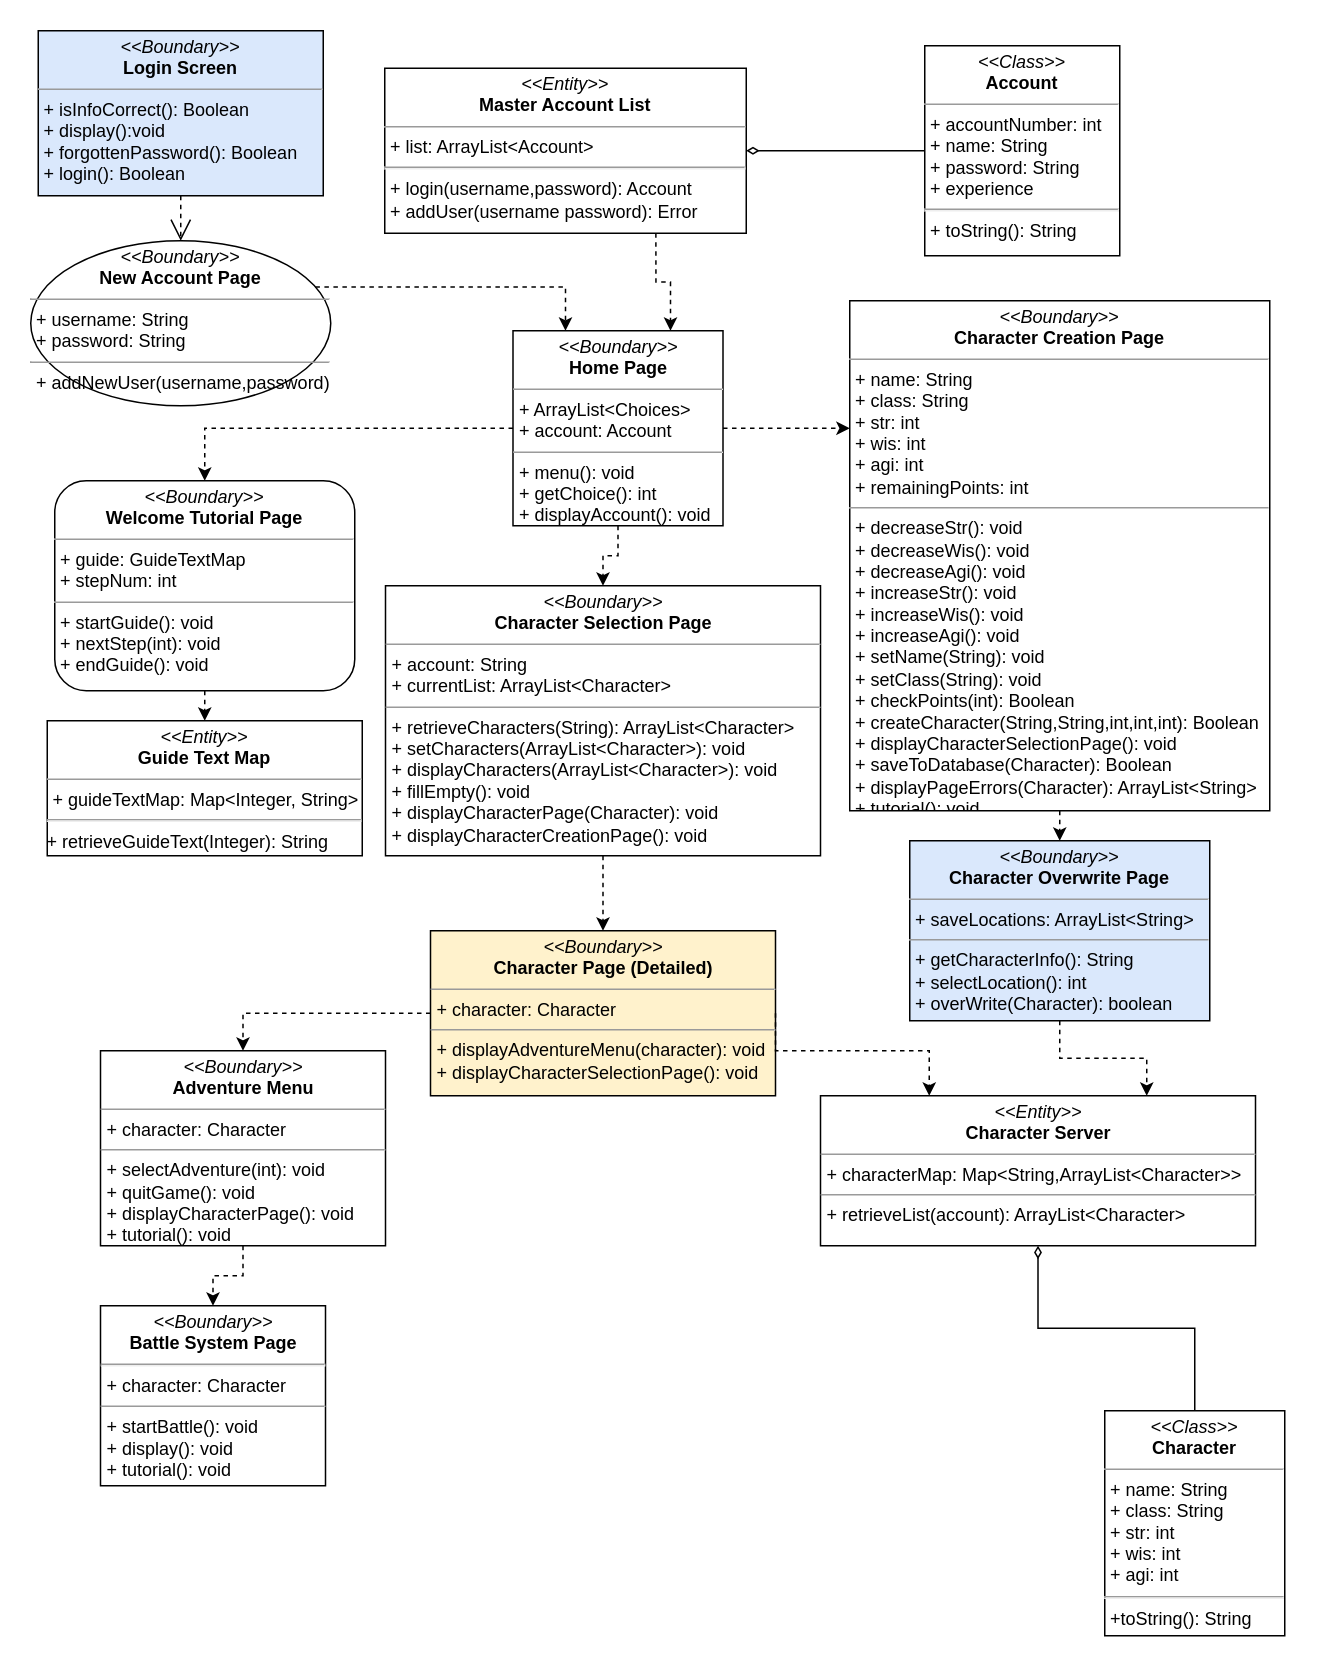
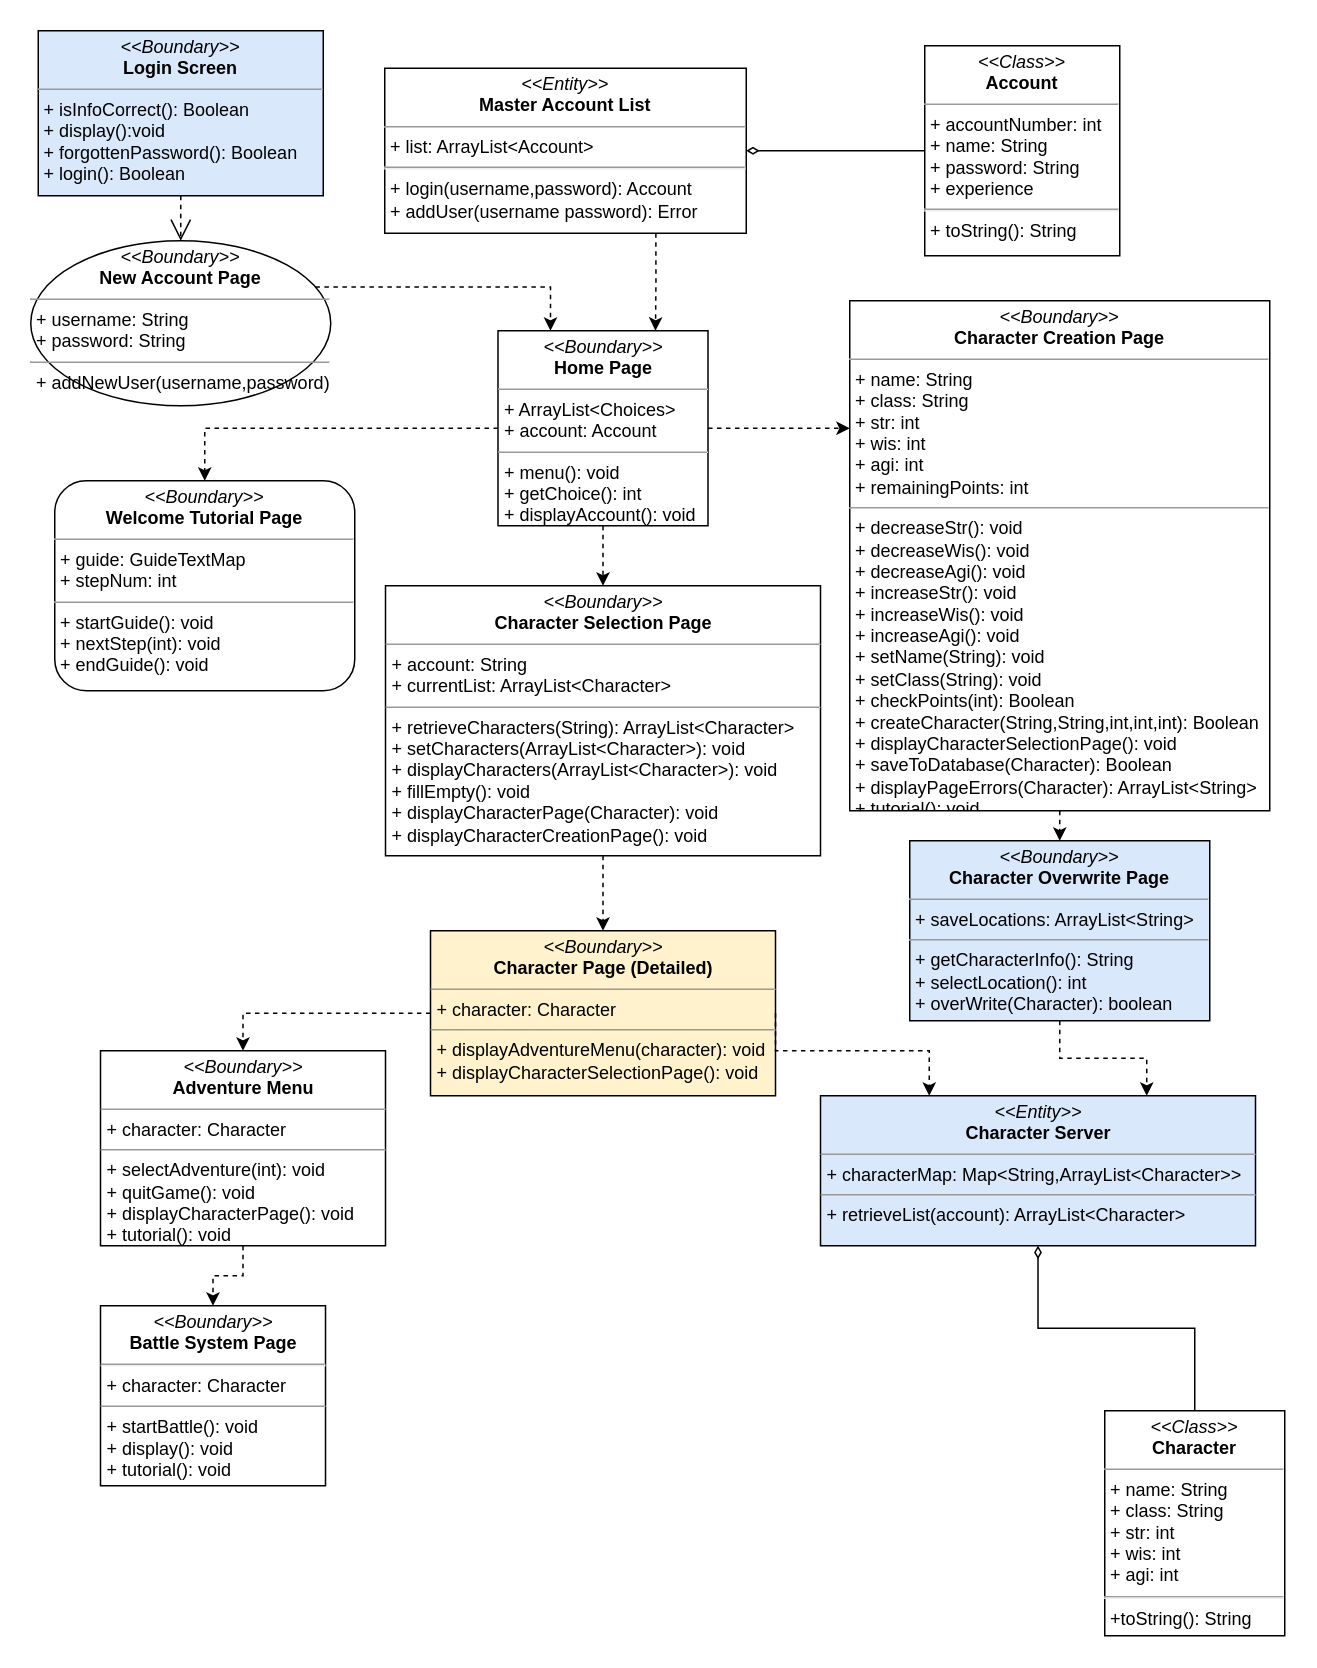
node "<<Boundary>> Home Page + ArrayList<Choices> + account: Account + menu(): void + getChoice(): int + displayAccount(): void": moved (618, 428) -> (603, 428)
edge "<<Boundary>> Welcome Tutorial Page + guide: GuideTextMap + stepNum: int + startGuide(): void + nextStep(int): void + endGuide(): void" -> "<<Entity>> Guide Text Map + guideTextMap: Map<Integer, String> + retrieveGuideText(Integer): String": removed
node "<<Entity>> Guide Text Map + guideTextMap: Map<Integer, String> + retrieveGuideText(Integer): String": removed
node "<<Entity>> Character Server + characterMap: Map<String,ArrayList<Character>> + retrieveList(account): ArrayList<Character>": fillcolor #ffffff -> #dae8fc
